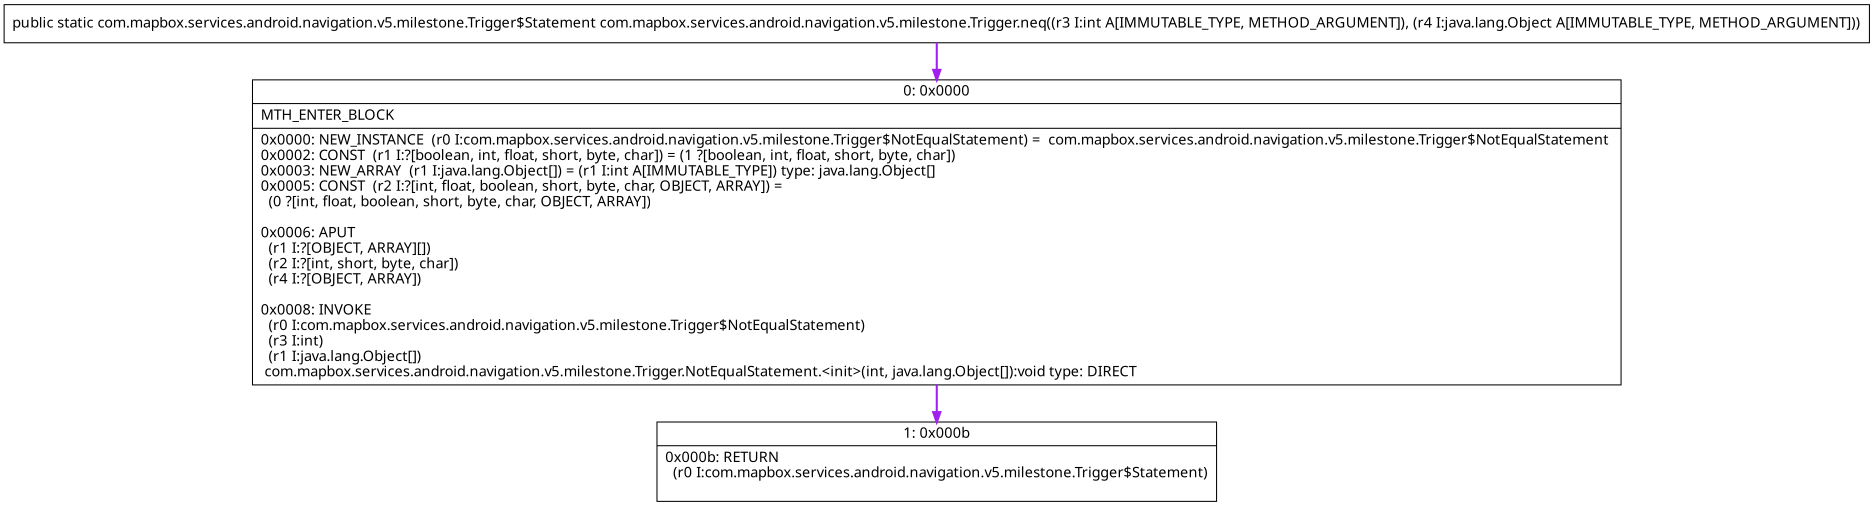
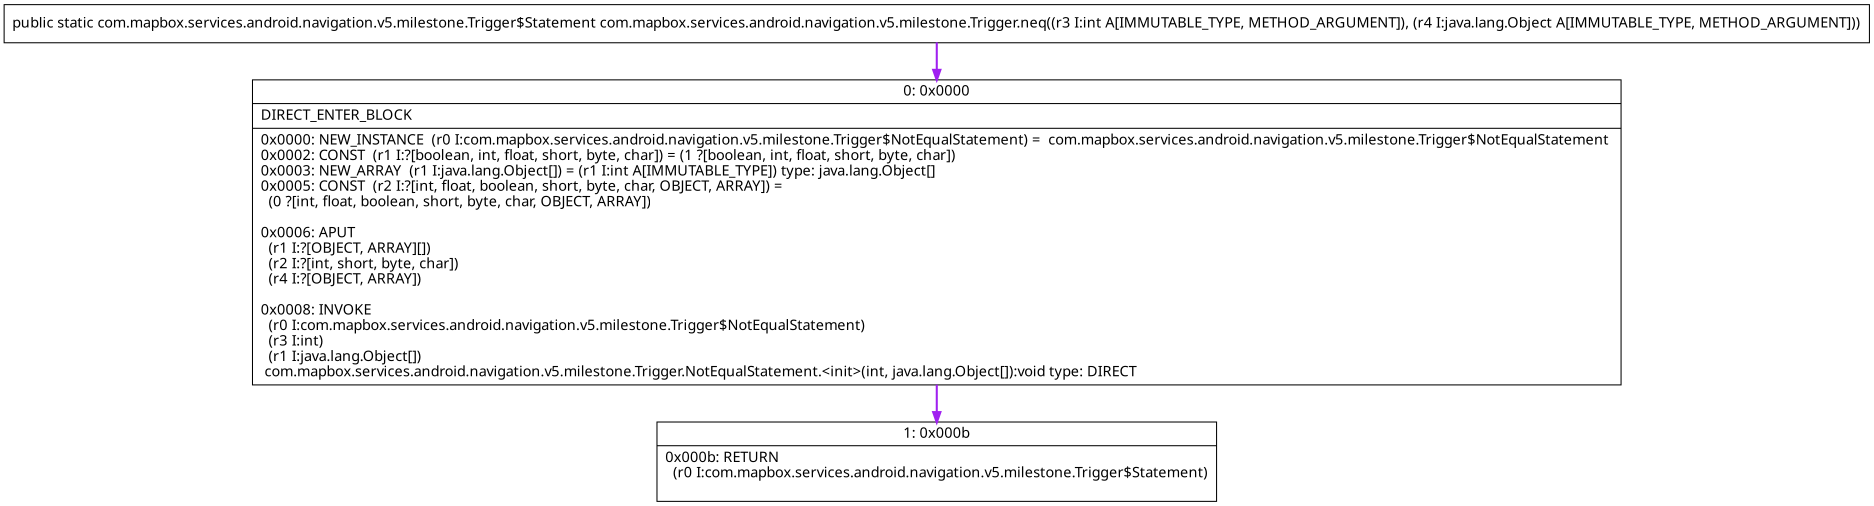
node "0: 0x0000": text "MTH_ENTER_BLOCK" -> "DIRECT_ENTER_BLOCK"
